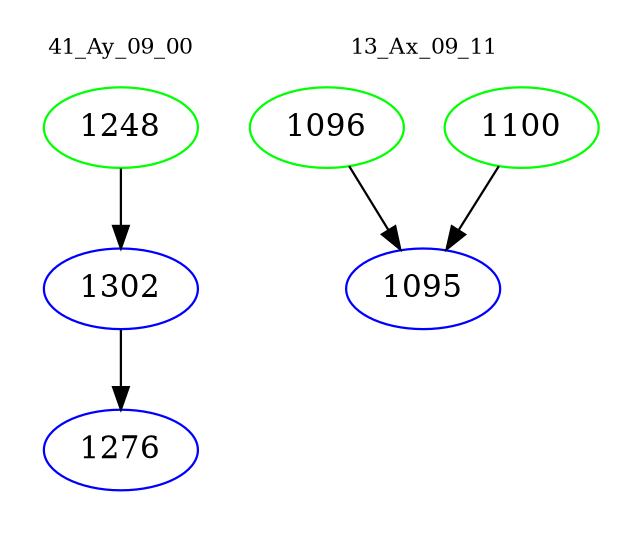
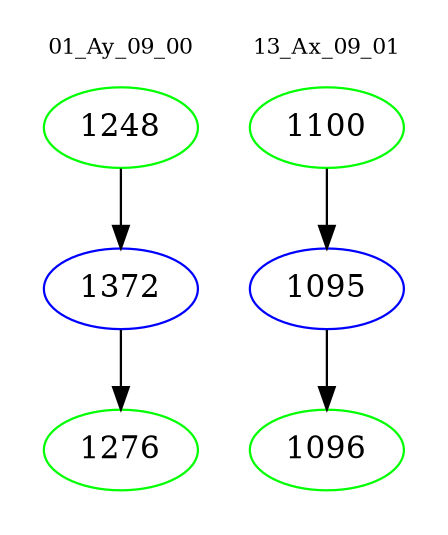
cluster "41_Ay_09_00": label "41_Ay_09_00" -> "01_Ay_09_00"
cluster "13_Ax_09_11": label "13_Ax_09_11" -> "13_Ax_09_01"
edge "1096" -> "1095": reversed
node "1302": label "1302" -> "1372"
node "1276": color blue -> green
